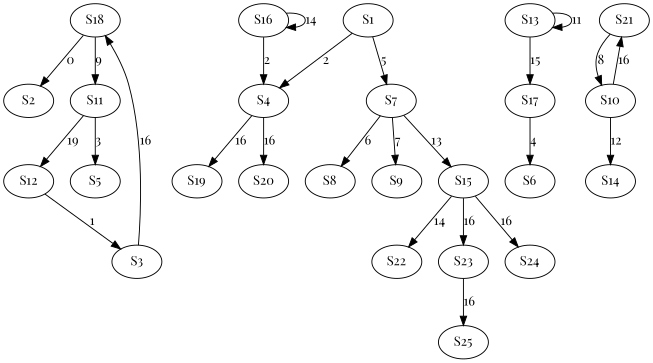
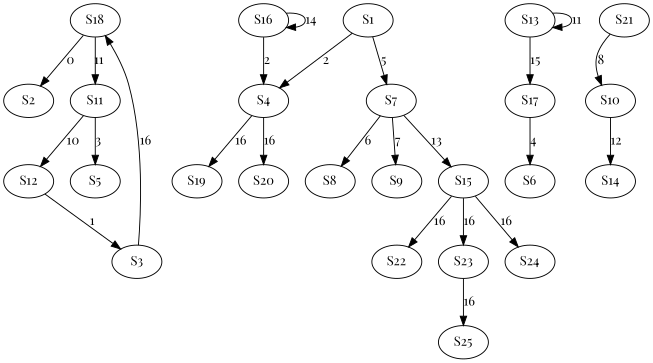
edge "S18" -> "S11": label "9" -> "11"
edge "S10" -> "S21": removed, label "16"
edge "S11" -> "S12": label "19" -> "10"
edge "S15" -> "S22": label "14" -> "16"
